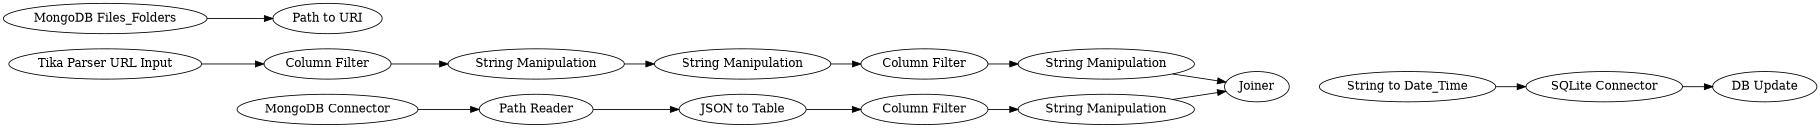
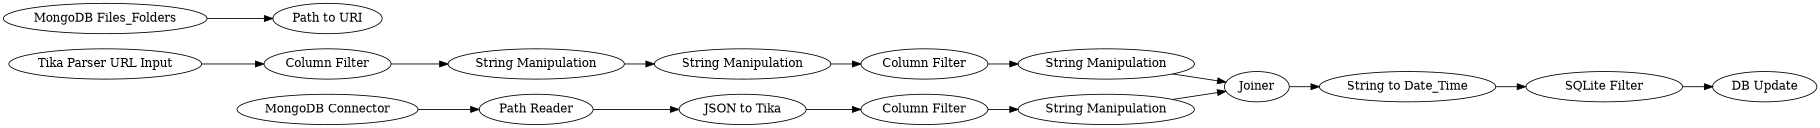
edge "Joiner" -> "String to Date_Time": added
node "SQLite Connector": label "SQLite Connector" -> "SQLite Filter"
node "JSON to Table": label "JSON to Table" -> "JSON to Tika"
